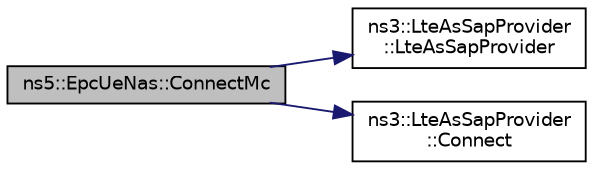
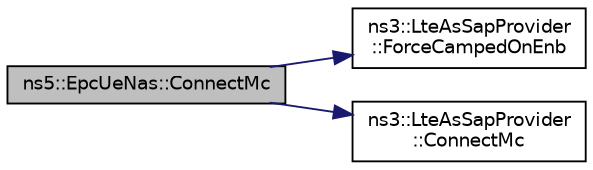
node "ns3::LteAsSapProvider ::LteAsSapProvider": label "ns3::LteAsSapProvider ::LteAsSapProvider" -> "ns3::LteAsSapProvider ::ForceCampedOnEnb"
node "ns3::LteAsSapProvider ::Connect": label "ns3::LteAsSapProvider ::Connect" -> "ns3::LteAsSapProvider ::ConnectMc"
